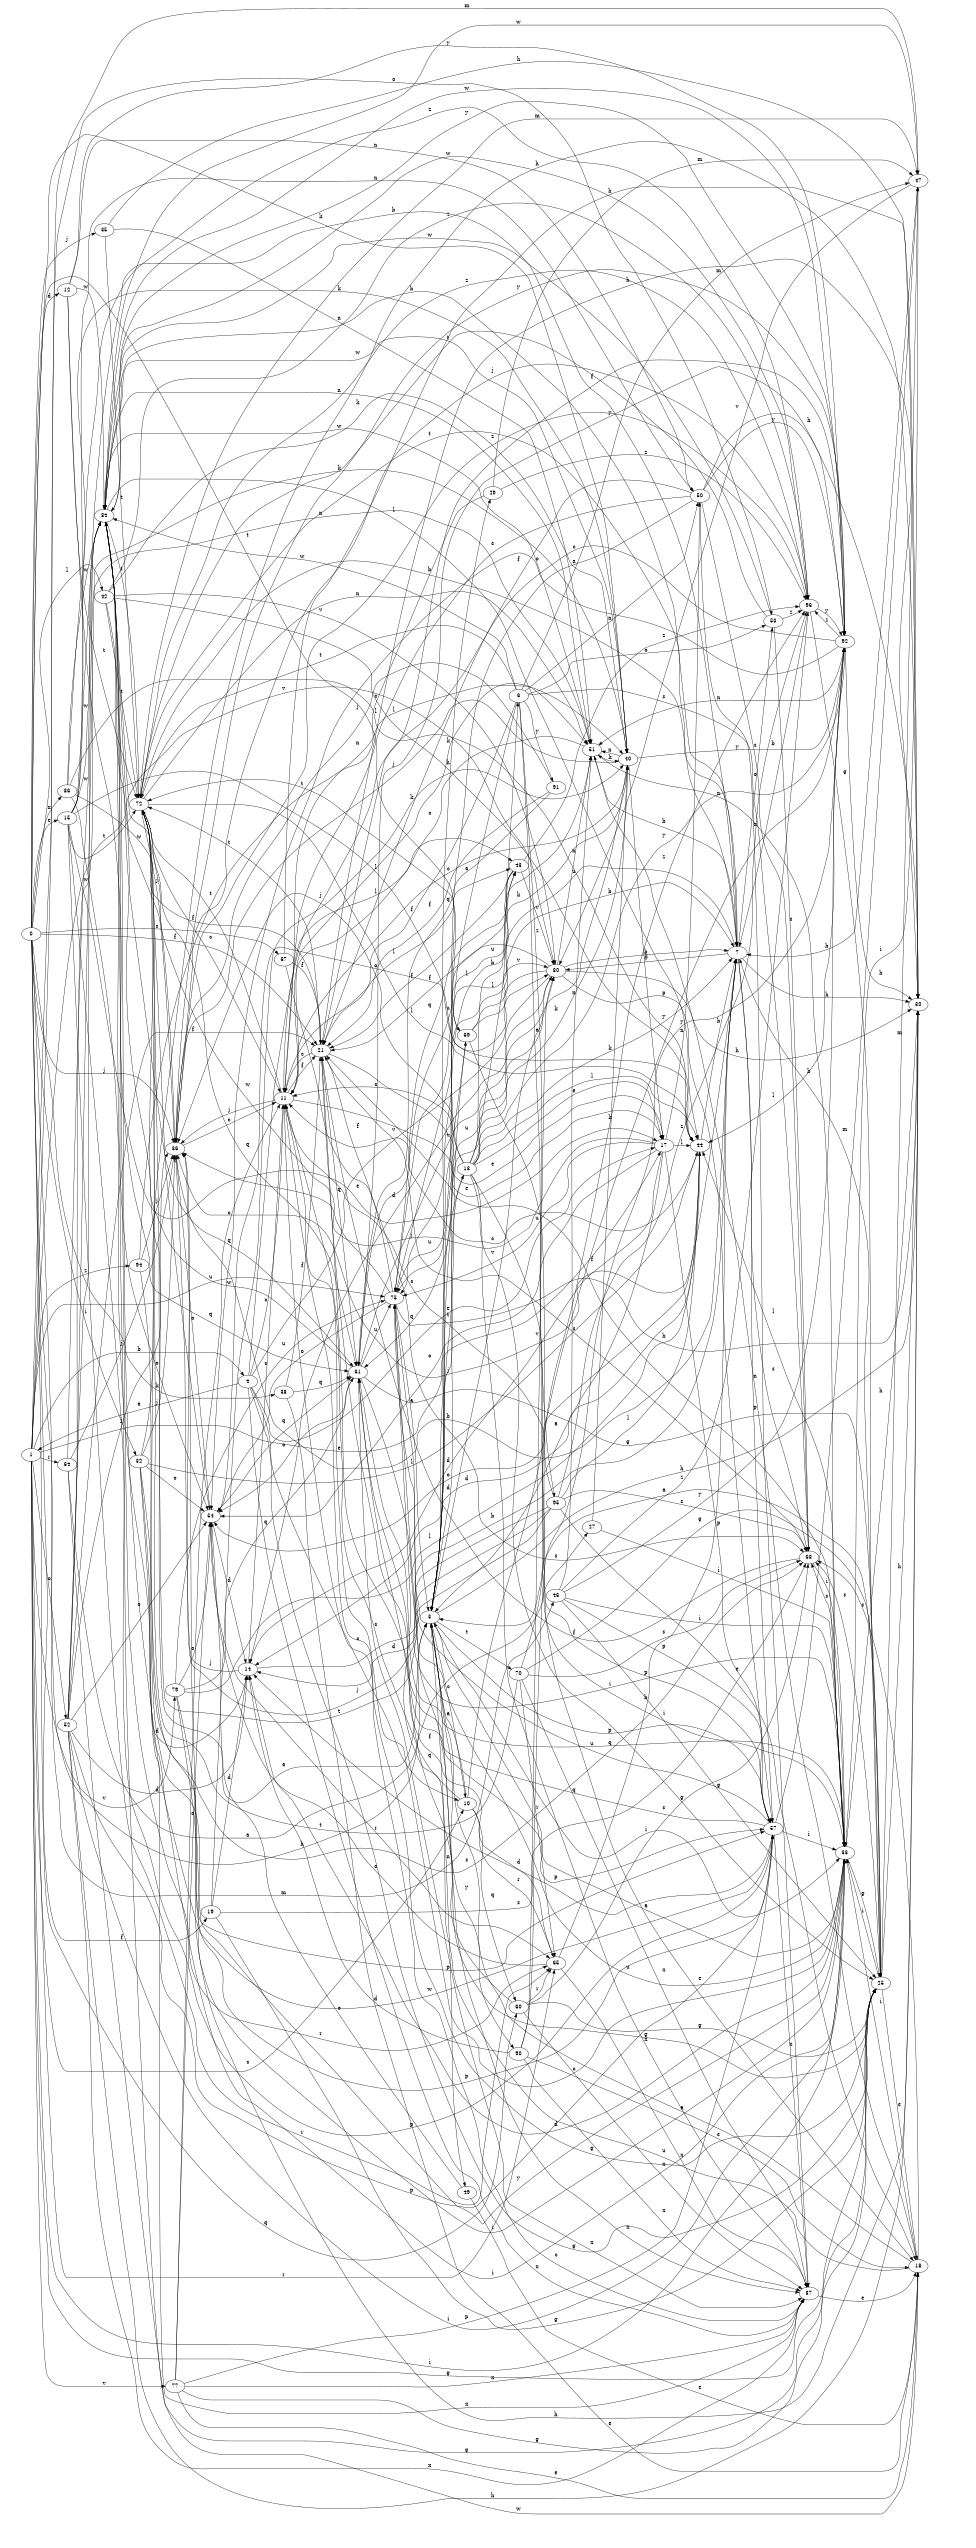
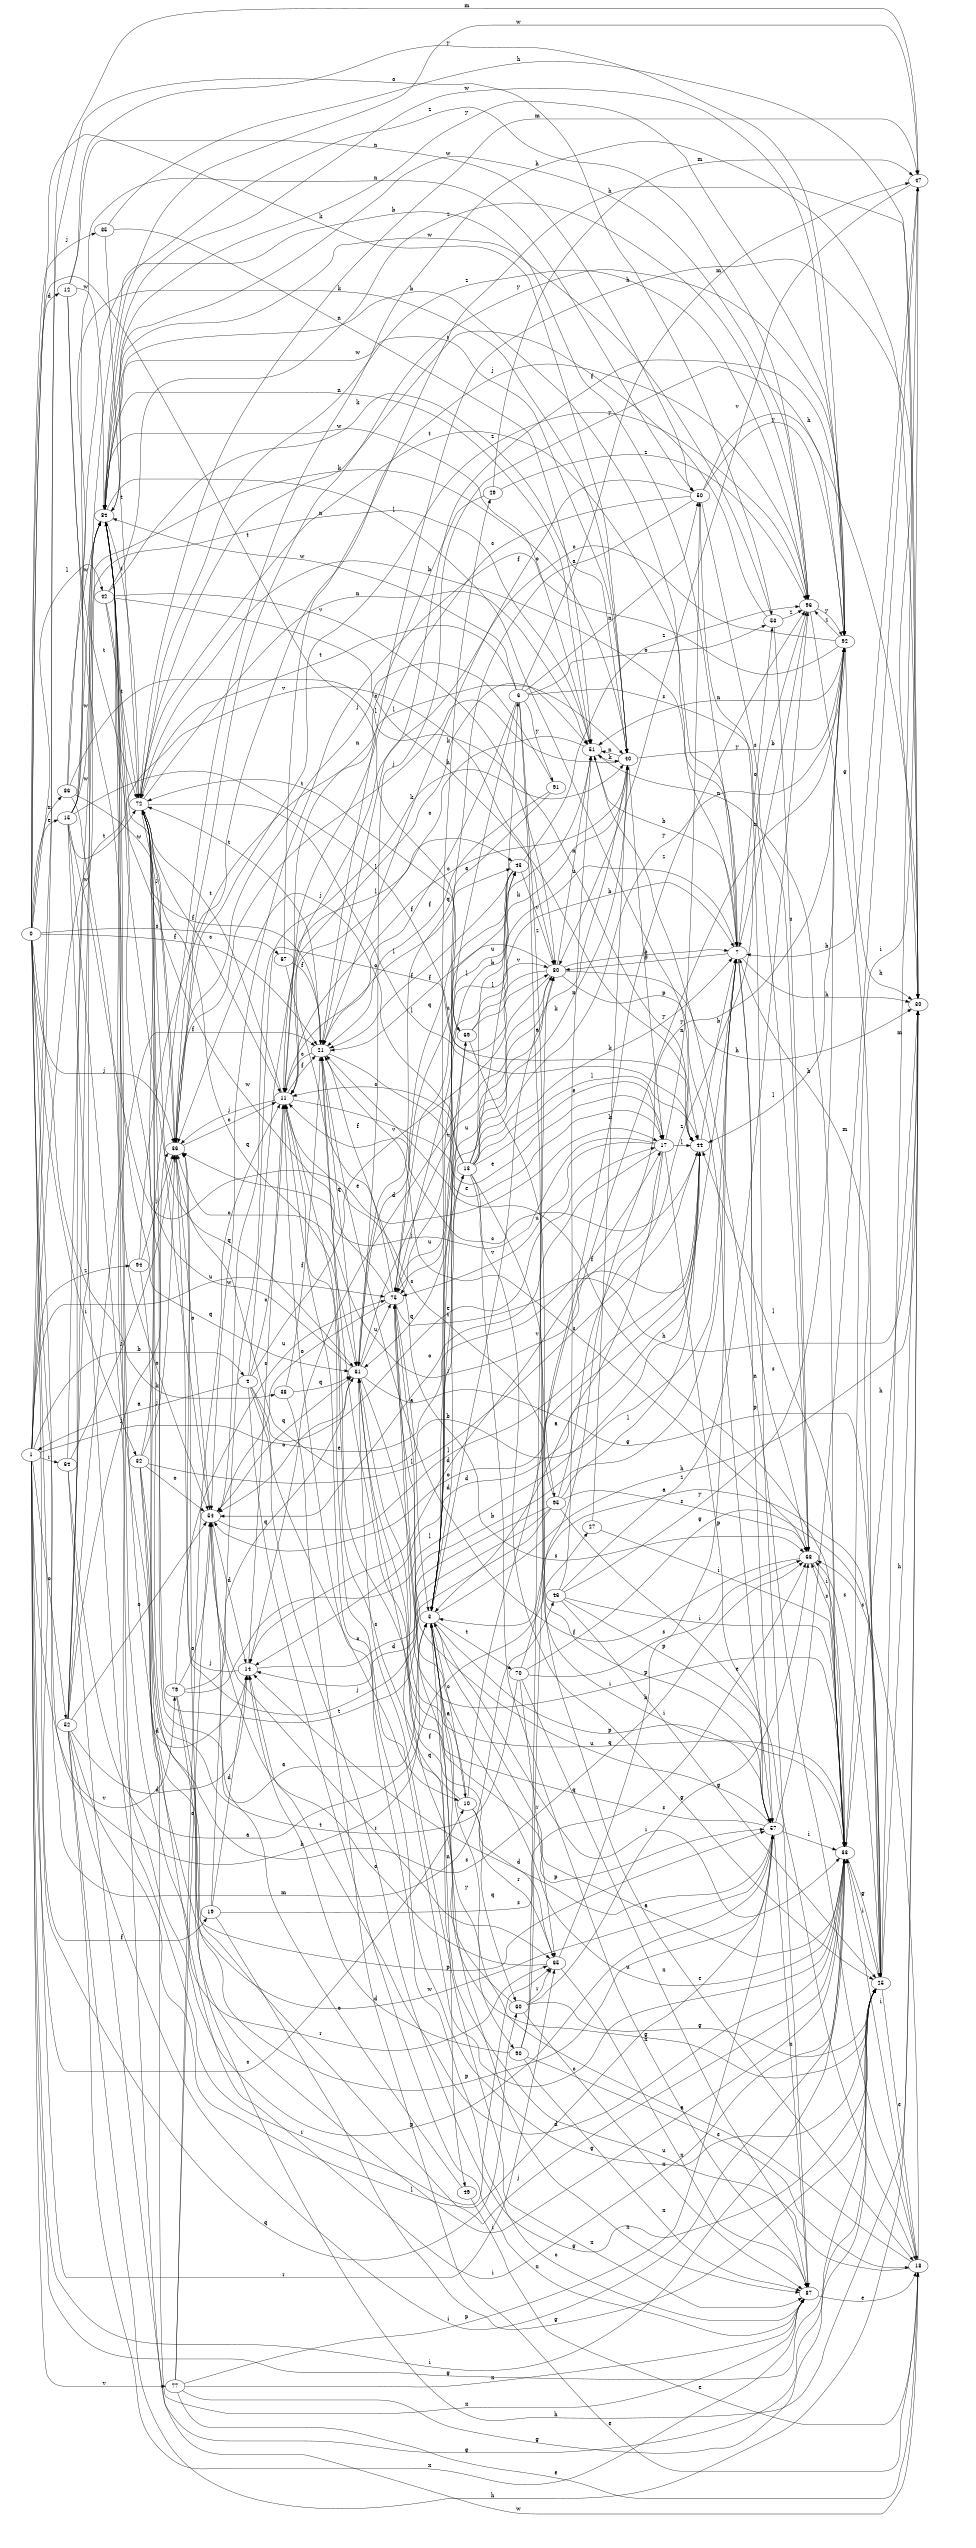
edge "54" -> "44": added, label "l"
edge "33" -> "36": label "y" -> "j"
edge "52" -> "57": label "p" -> "l"
